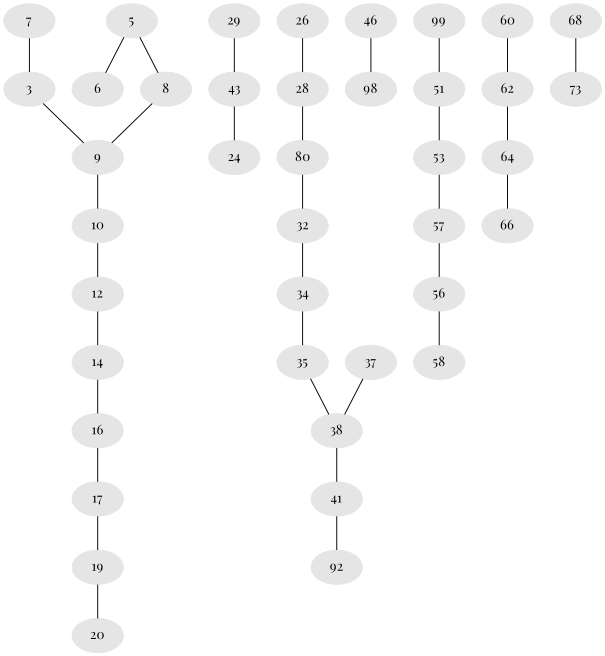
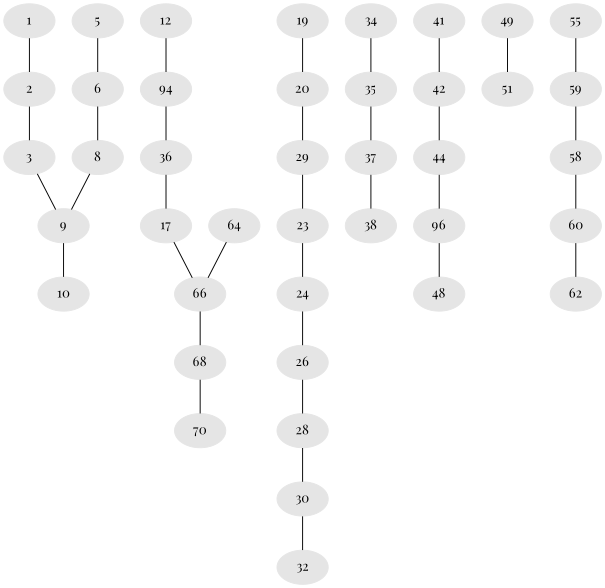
node "1": added
node "7": label "7" -> "2"
node "46": label "46" -> "96"
node "99": label "99" -> "49"
edge "5" -- "8": now "6" -- "8"
node "43": label "43" -> "23"
node "98": label "98" -> "48"
node "73": label "73" -> "70"
edge "20" -- "29": added
edge "62" -- "64": removed
node "80": label "80" -> "30"
node "44": added
node "53": removed
edge "58" -- "60": added
node "57": label "57" -> "55"
edge "10" -- "12": removed
edge "32" -- "34": removed
node "56": label "56" -> "59"
edge "66" -- "68": added
edge "24" -- "26": added
node "14": label "14" -> "94"
edge "35" -- "38": now "35" -- "37"
node "16": label "16" -> "36"
edge "38" -- "41": removed
edge "17" -- "19": now "17" -- "66"
node "92": label "92" -> "42"
